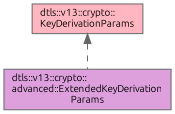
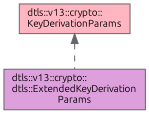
node "dtls::v13::crypto:: advanced::ExtendedKeyDerivation Params": label "dtls::v13::crypto:: advanced::ExtendedKeyDerivation Params" -> "dtls::v13::crypto:: dtls::ExtendedKeyDerivation Params"
